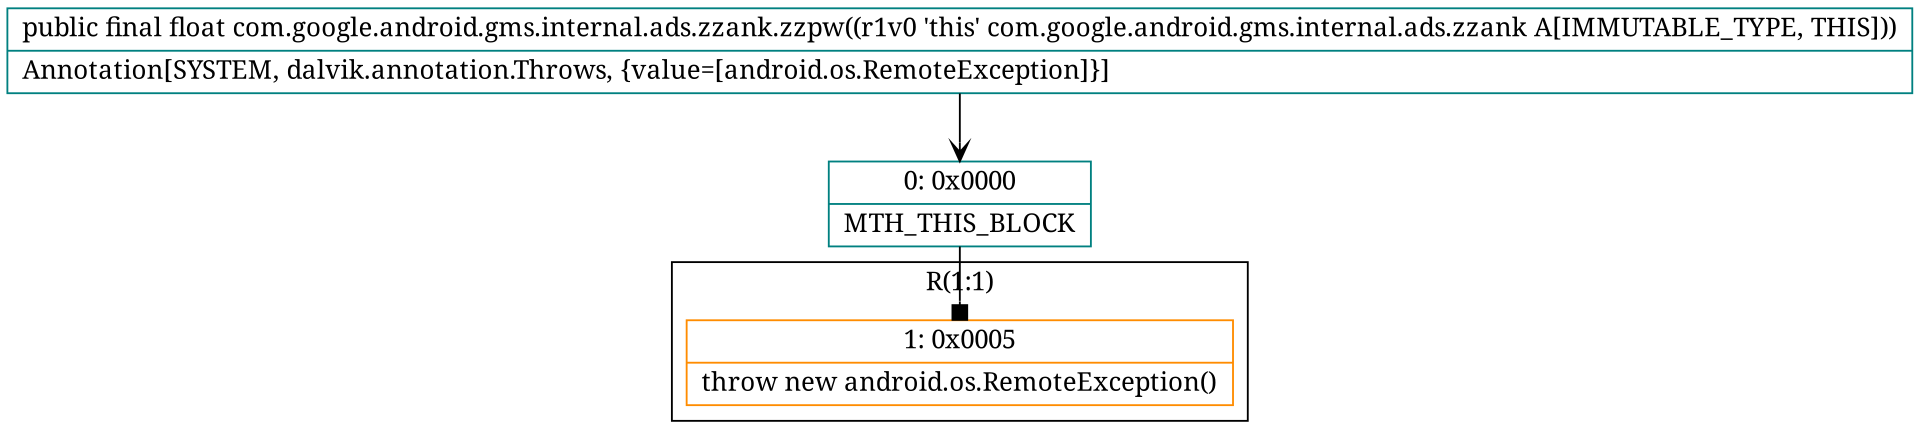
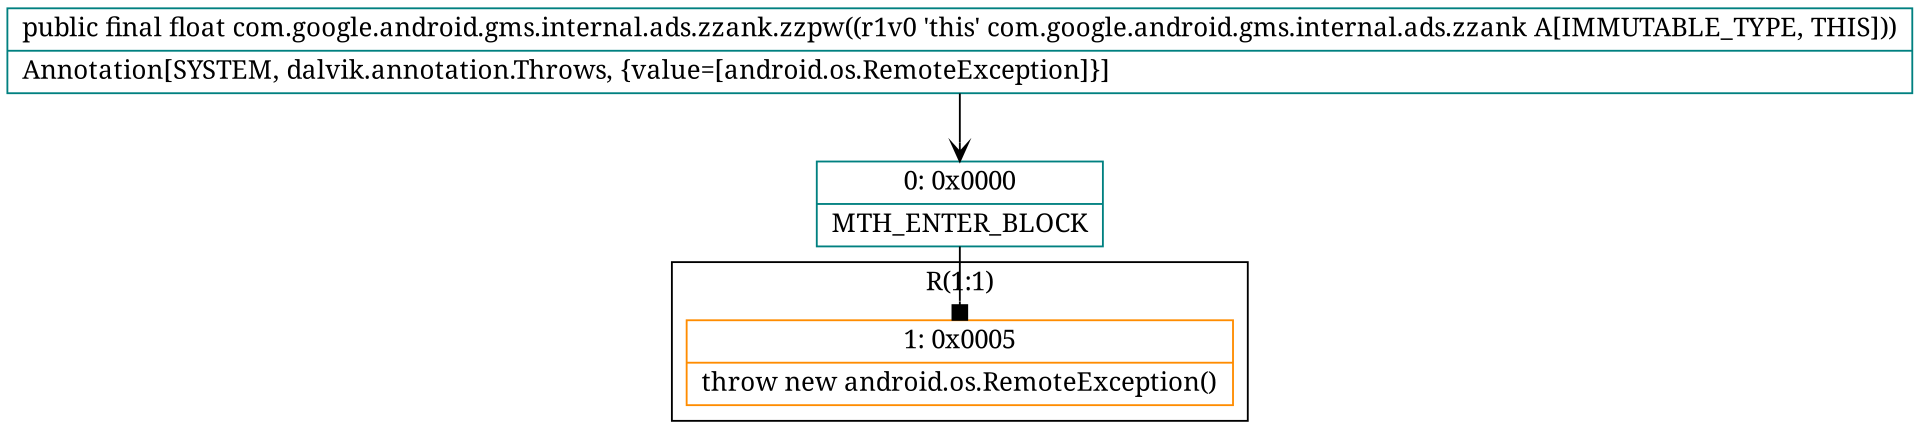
node "0: 0x0000": text "MTH_THIS_BLOCK" -> "MTH_ENTER_BLOCK"
